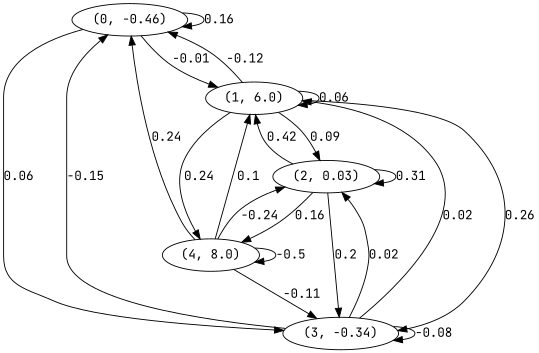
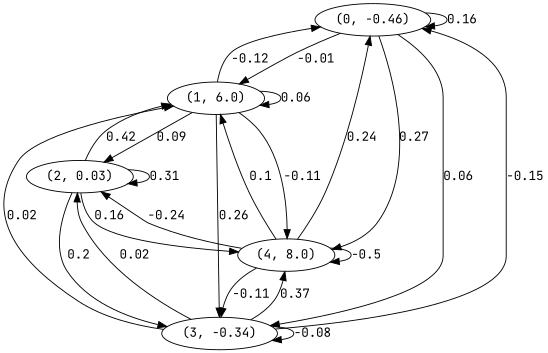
edge "(0, -0.46)" -> "(4, 8.0)": added, label "0.27"
edge "(1, 6.0)" -> "(4, 8.0)": label "0.24" -> "-0.11"
edge "(3, -0.34)" -> "(4, 8.0)": added, label "0.37"
